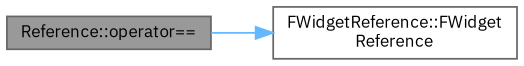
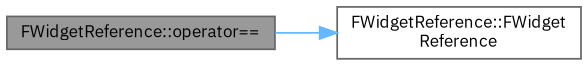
node "Reference::operator==": label "Reference::operator==" -> "FWidgetReference::operator=="
